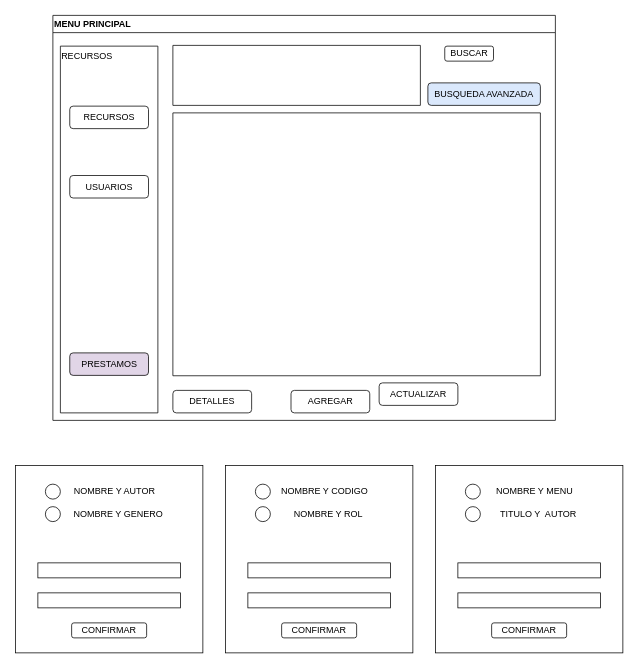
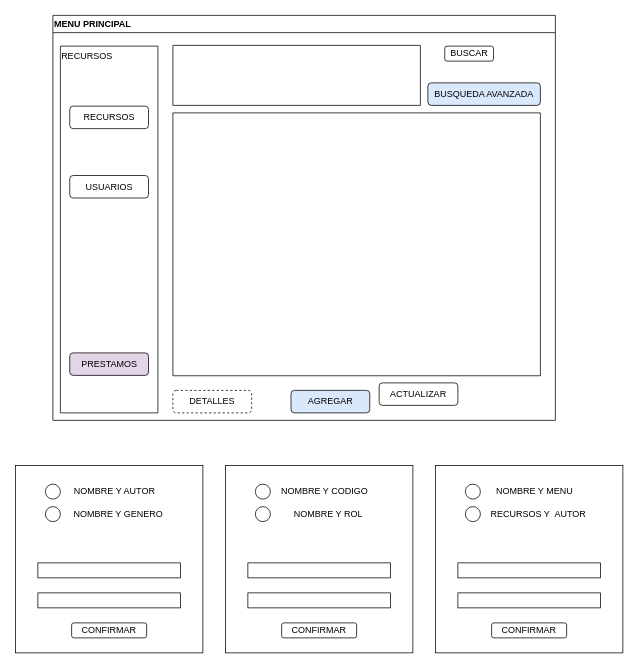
node "DETALLES": style solid -> dashed
node "AGREGAR": fillcolor #ffffff -> #dae8fc
node "TITULO Y AUTOR": label "TITULO Y AUTOR" -> "RECURSOS Y AUTOR"
